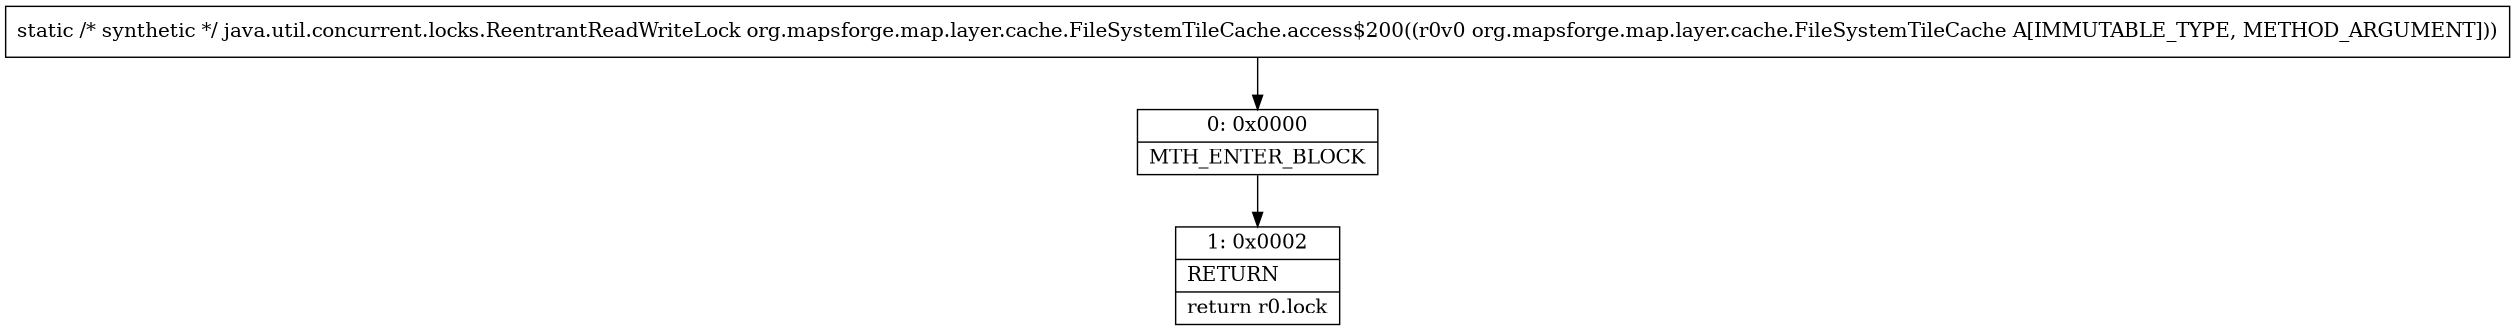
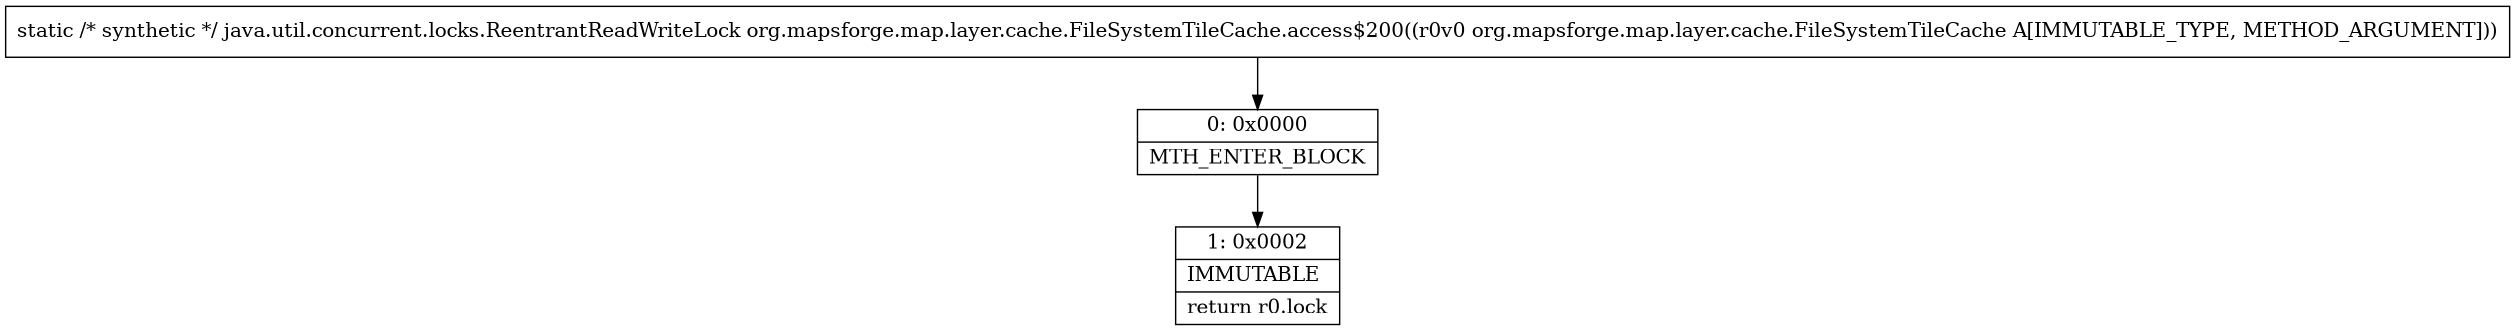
node "1: 0x0002": text "RETURN" -> "IMMUTABLE"
